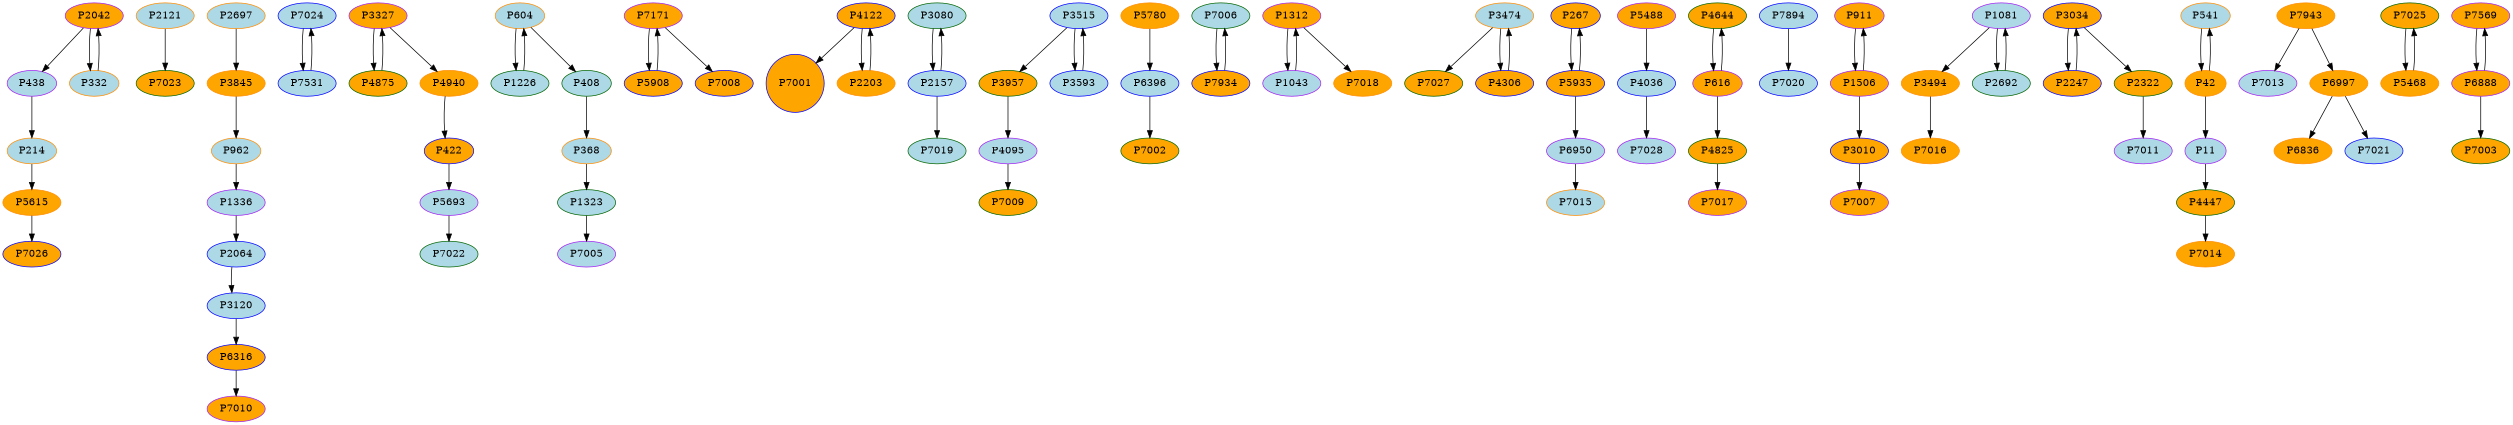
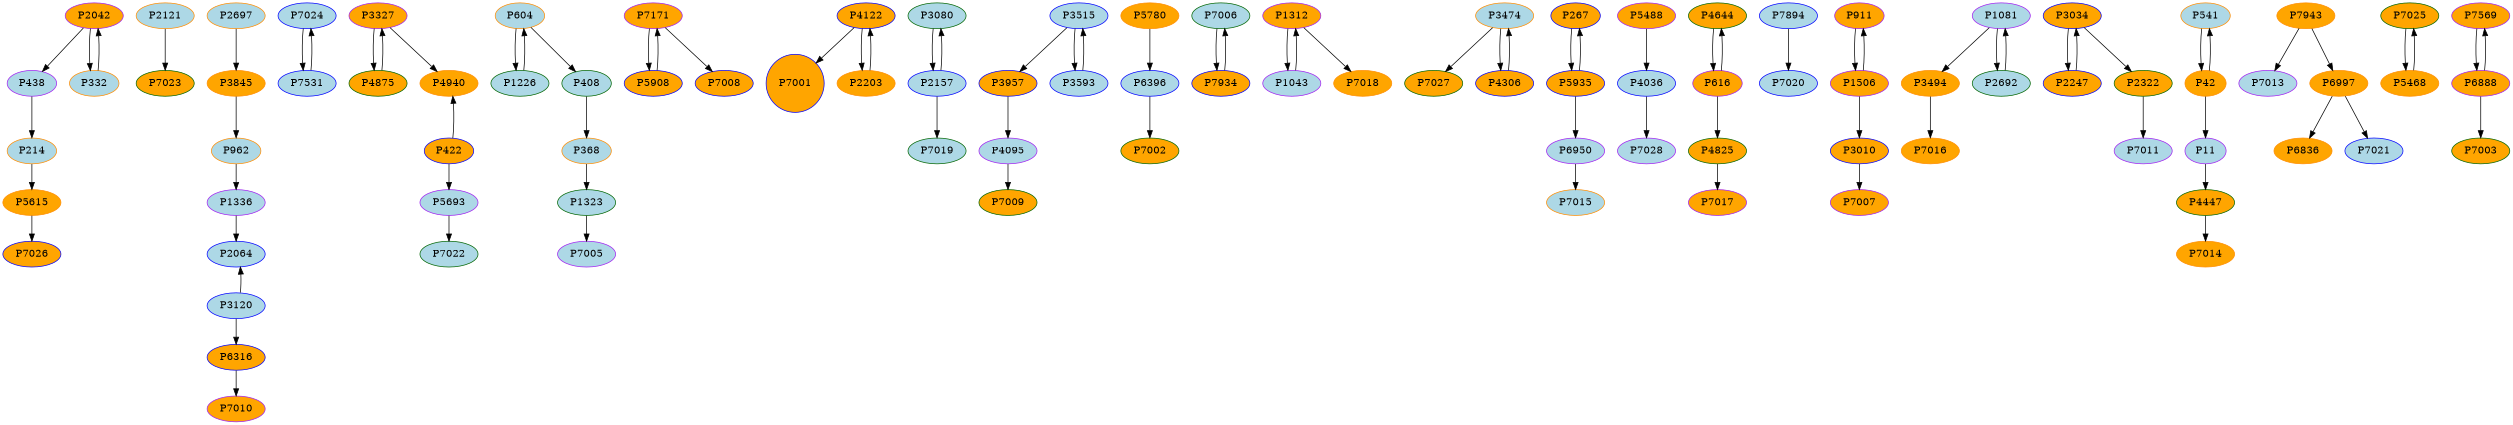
node "P3957": color darkgreen -> blue
edge "P4940" -> "P422": reversed
edge "P2064" -> "P3120": reversed
